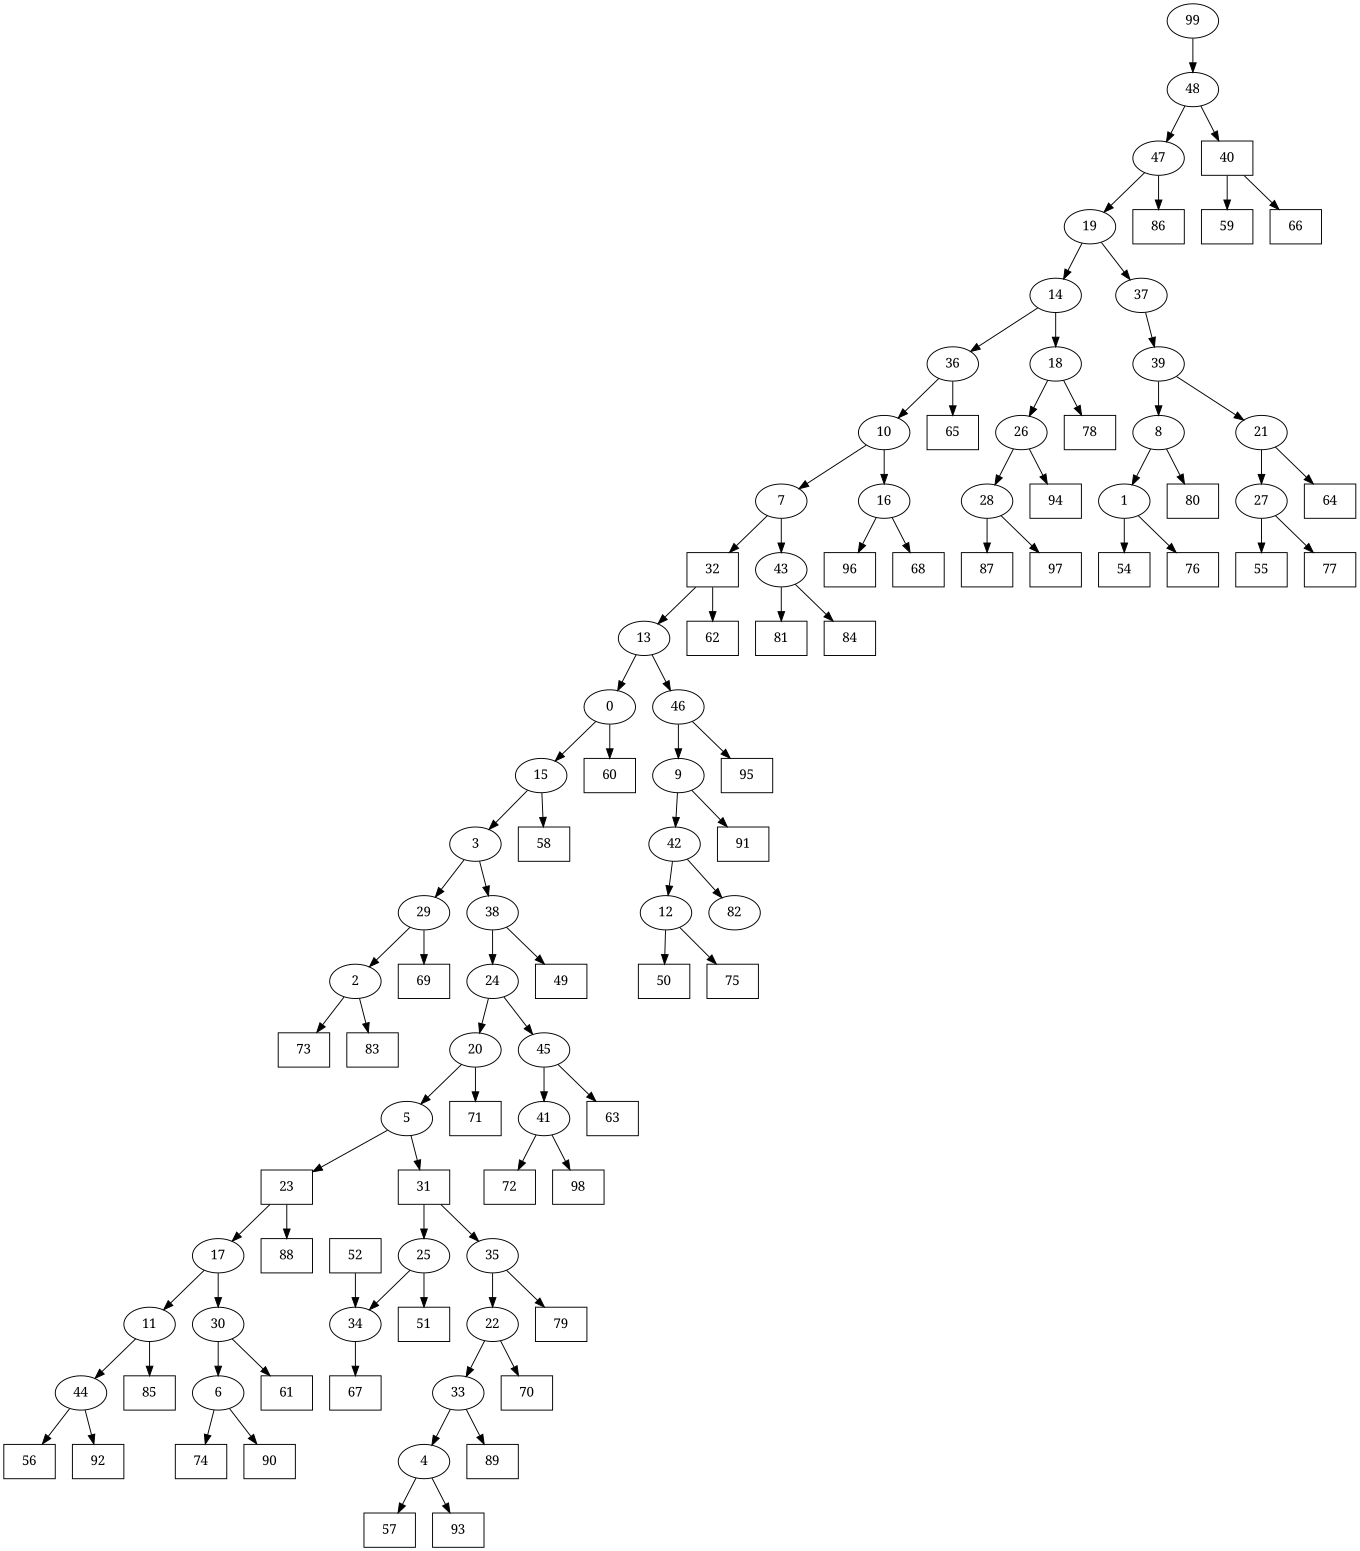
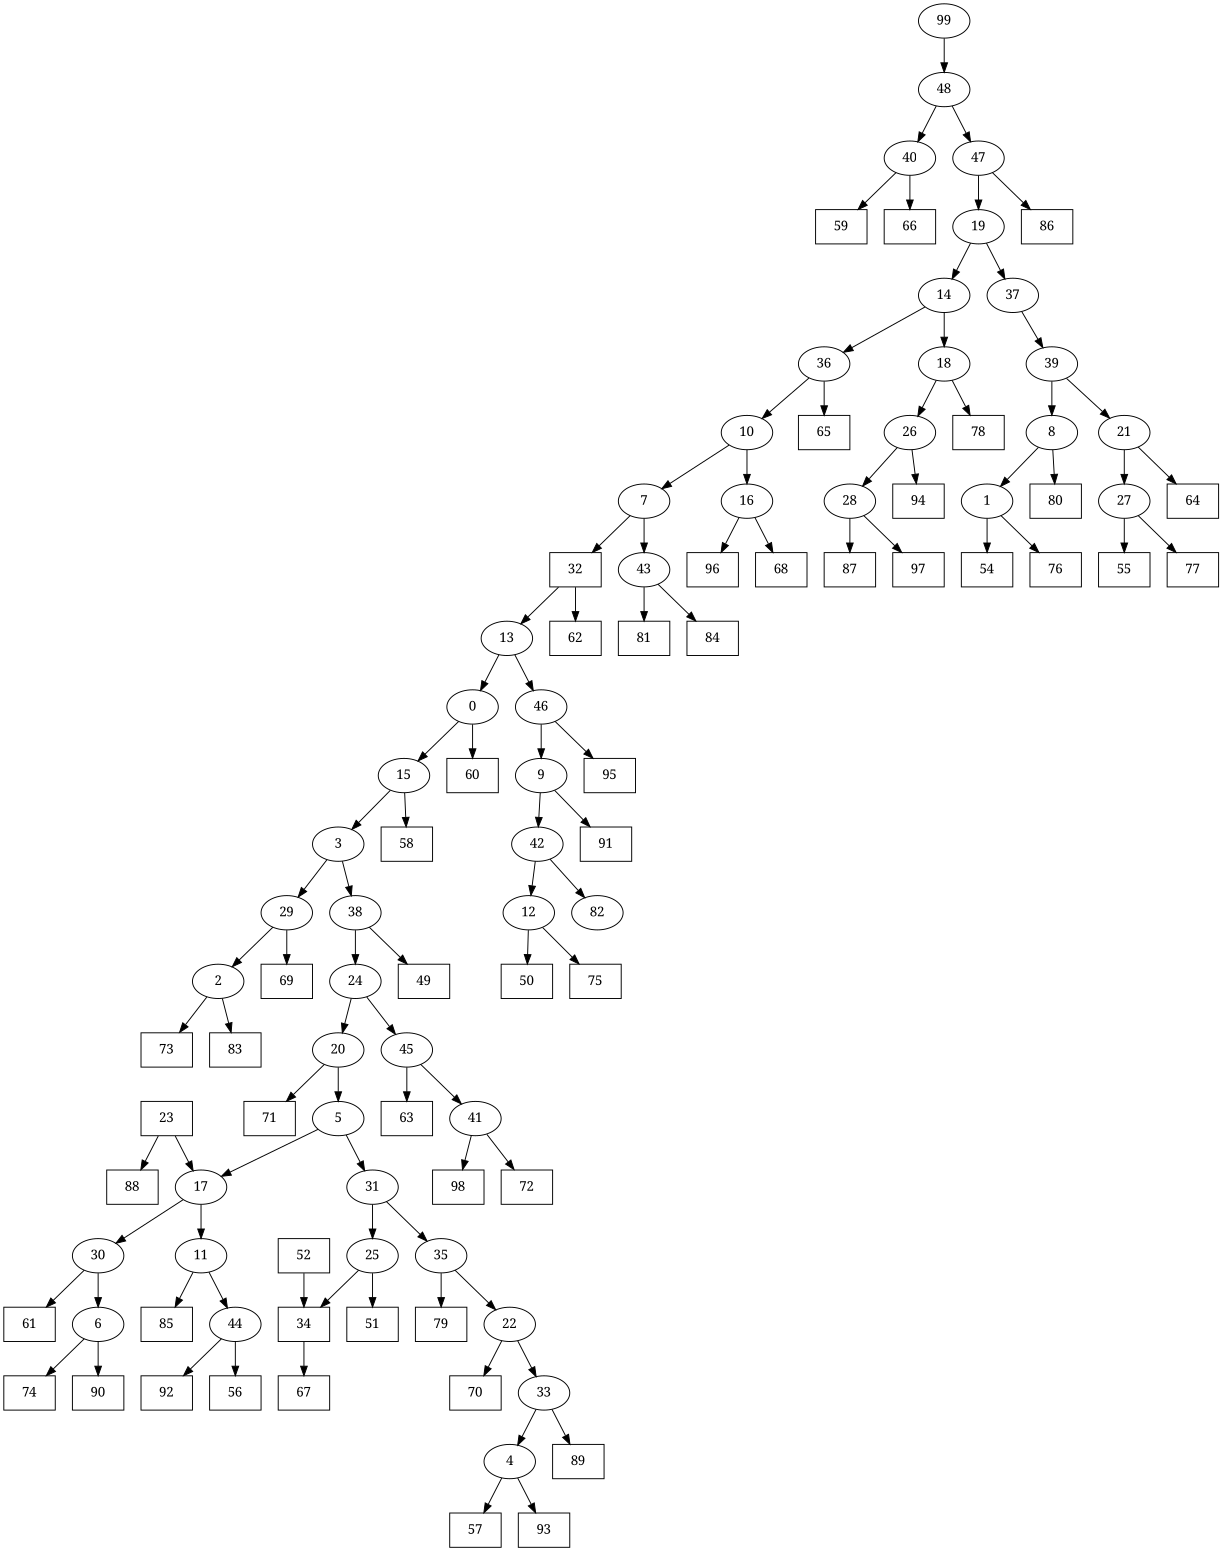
node "40": shape box -> ellipse
edge "5" -> "23": now "5" -> "17"
node "31": shape box -> ellipse
node "34": shape ellipse -> box
